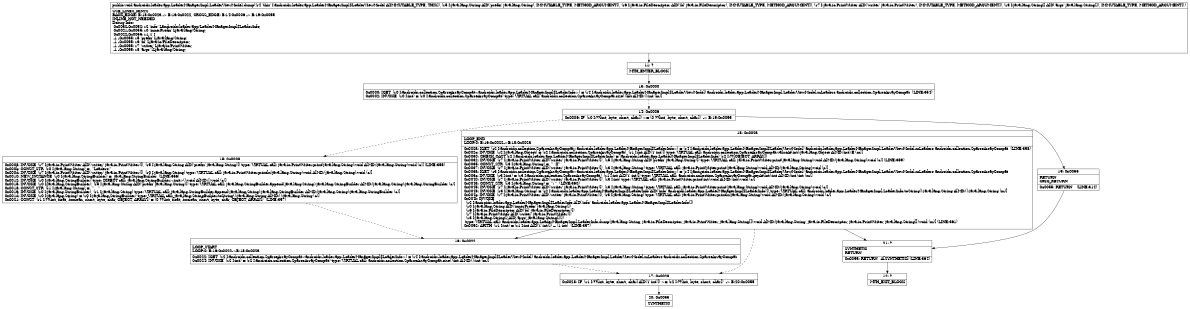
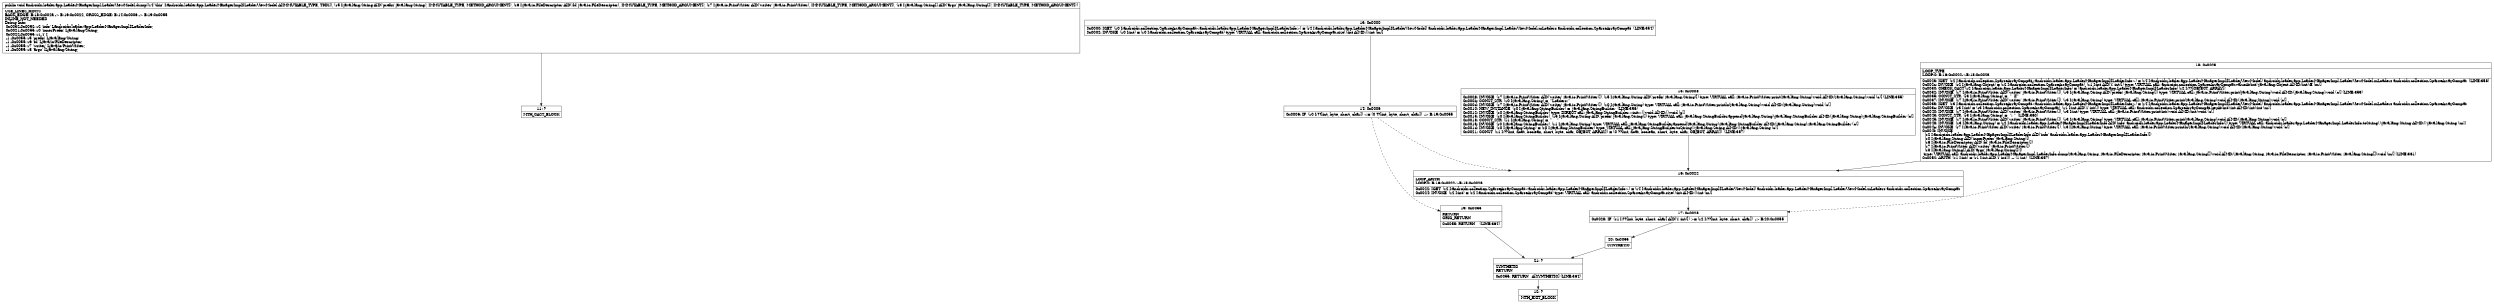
node "11: ?": text "MTH_ENTER_BLOCK" -> "MTH_CAST_BLOCK"
edge "11: ?" -> "13: 0x0000": removed
edge "13: 0x0000" -> "14: 0x0006": style dashed -> solid
edge "14: 0x0006" -> "19: 0x0055": style solid -> dashed
edge "14: 0x0006" -> "15: 0x0008": now "14: 0x0006" -> "16: 0x0022"
node "18: 0x002a": text "LOOP_END" -> "LOOP_TYPE"
node "19: 0x0055": text "0x0055: RETURN    (LINE:314)" -> "0x0055: RETURN    (LINE:364)"
edge "15: 0x0008" -> "16: 0x0022": style dashed -> solid
edge "18: 0x002a" -> "21: ?": now "20: 0x0055" -> "21: ?"
node "16: 0x0022": text "LOOP_START" -> "LOOP_ARITH"
edge "16: 0x0022" -> "17: 0x0028": style dashed -> solid
